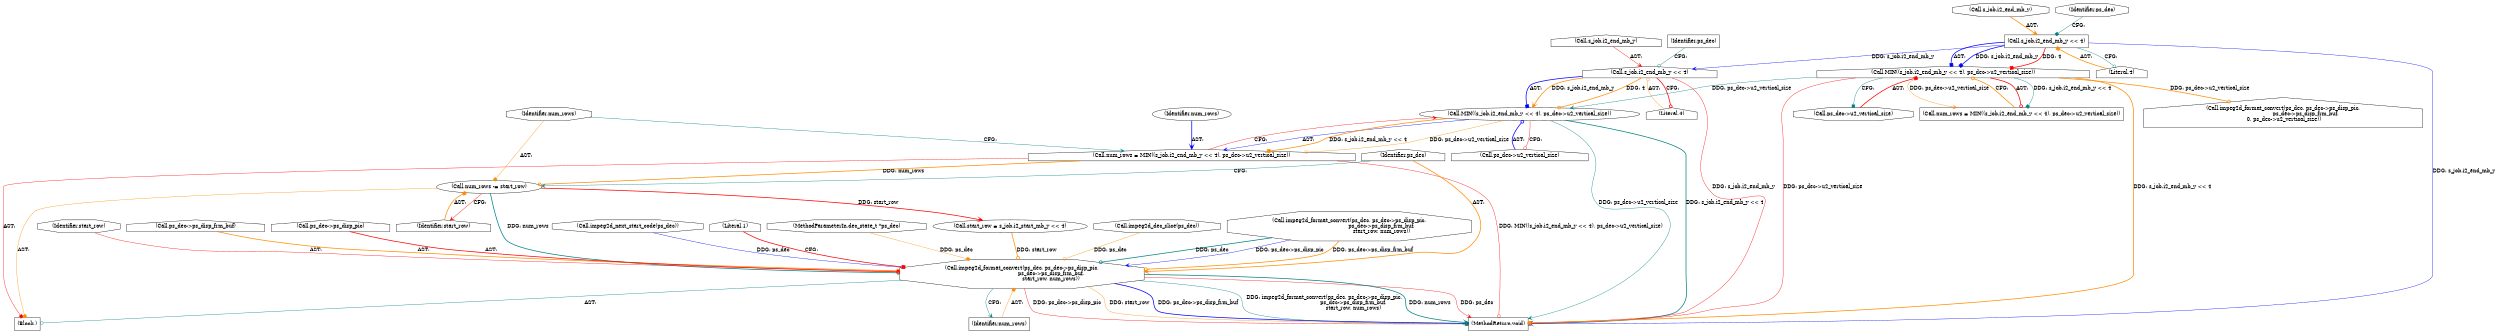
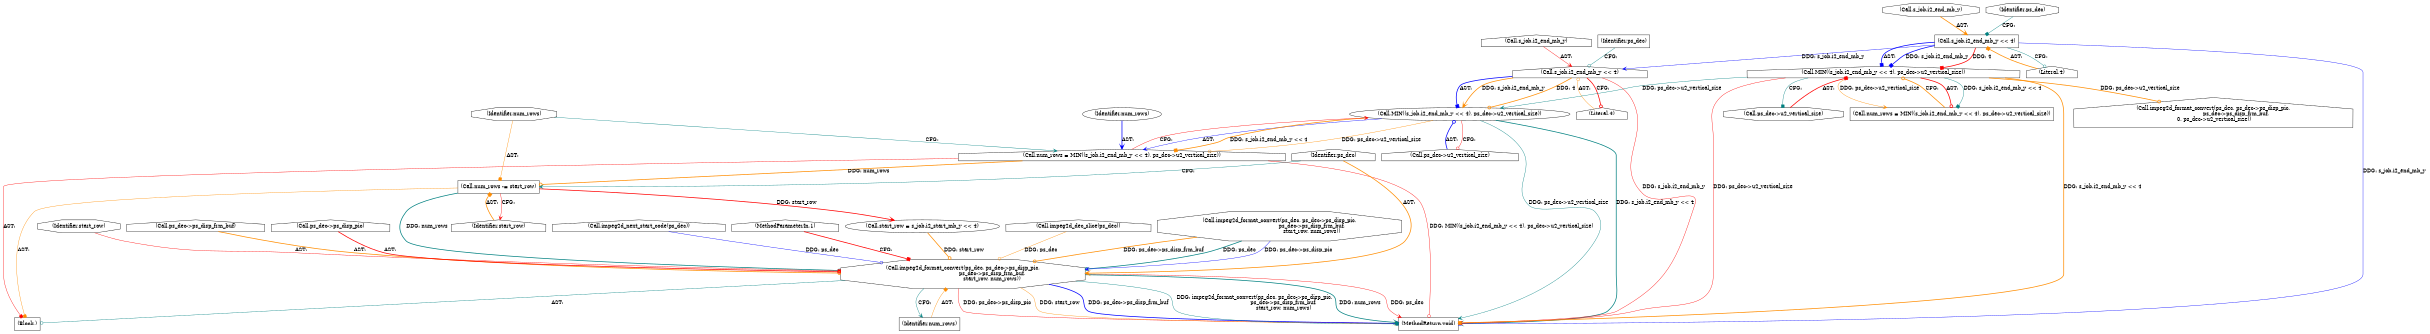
node "(Call,num_rows -= start_row)": shape ellipse -> box
node "(Call,impeg2d_next_start_code(ps_dec))": shape octagon -> house
node "(Literal,1)": label "(Literal,1)" -> "(MethodParameterIn,1)"
node "(MethodParameterIn,dec_state_t *ps_dec)": removed
node "(Call,impeg2d_dec_slice(ps_dec))": shape octagon -> house
